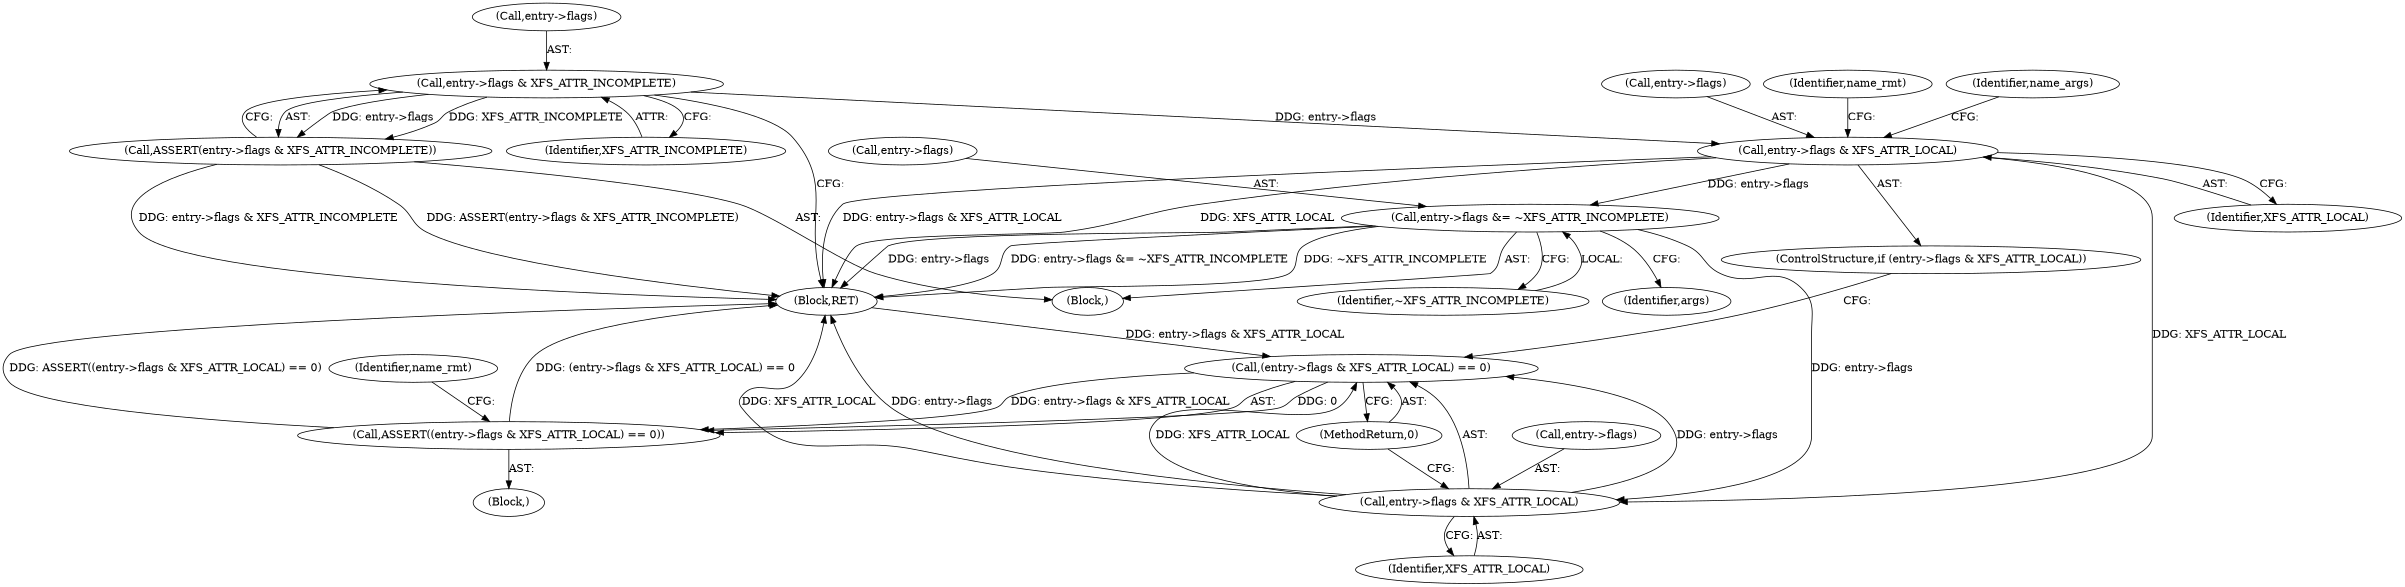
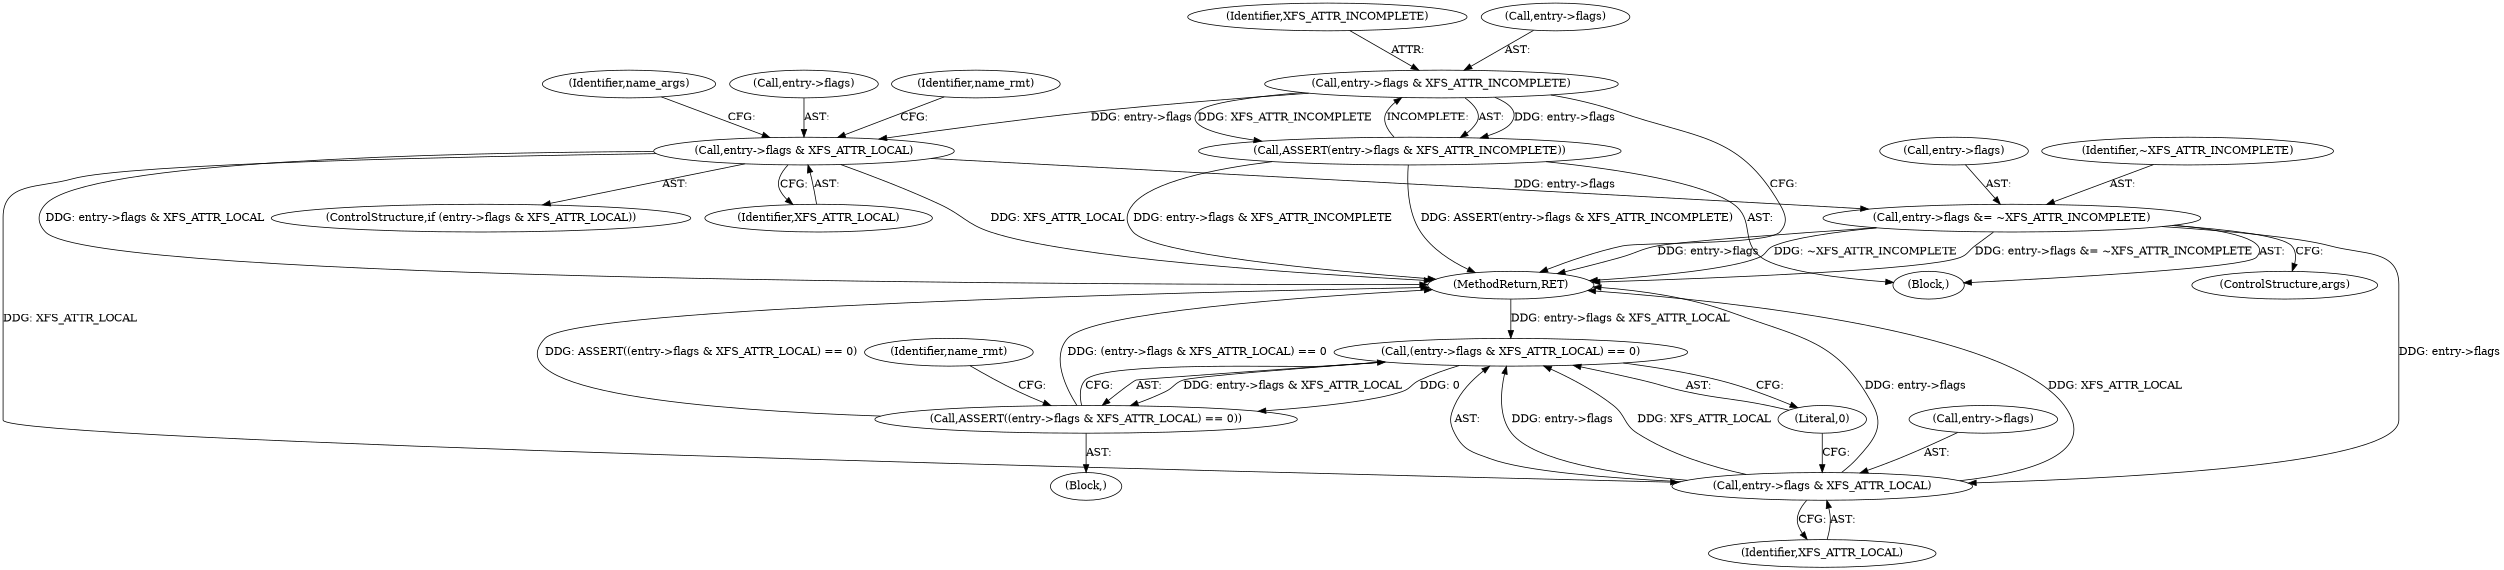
edge "(Call,entry->flags & XFS_ATTR_INCOMPLETE)" -> "(Identifier,XFS_ATTR_INCOMPLETE)": removed, label "CFG:"
edge "(Call,ASSERT(entry->flags & XFS_ATTR_INCOMPLETE))" -> "(Call,entry->flags & XFS_ATTR_INCOMPLETE)": label "CFG: " -> "INCOMPLETE: "
edge "(Identifier,~XFS_ATTR_INCOMPLETE)" -> "(Call,entry->flags &= ~XFS_ATTR_INCOMPLETE)": label "LOCAL: " -> "AST: "
edge "(Call,entry->flags &= ~XFS_ATTR_INCOMPLETE)" -> "(Identifier,~XFS_ATTR_INCOMPLETE)": removed, label "CFG:"
node "(Block,RET)": label "(Block,RET)" -> "(MethodReturn,RET)"
node "(Identifier,args)": label "(Identifier,args)" -> "(ControlStructure,args)"
edge "(ControlStructure,if (entry->flags & XFS_ATTR_LOCAL))" -> "(Call,(entry->flags & XFS_ATTR_LOCAL) == 0)": now "(Call,ASSERT((entry->flags & XFS_ATTR_LOCAL) == 0))" -> "(Call,(entry->flags & XFS_ATTR_LOCAL) == 0)"
node "(MethodReturn,0)": label "(MethodReturn,0)" -> "(Literal,0)"
